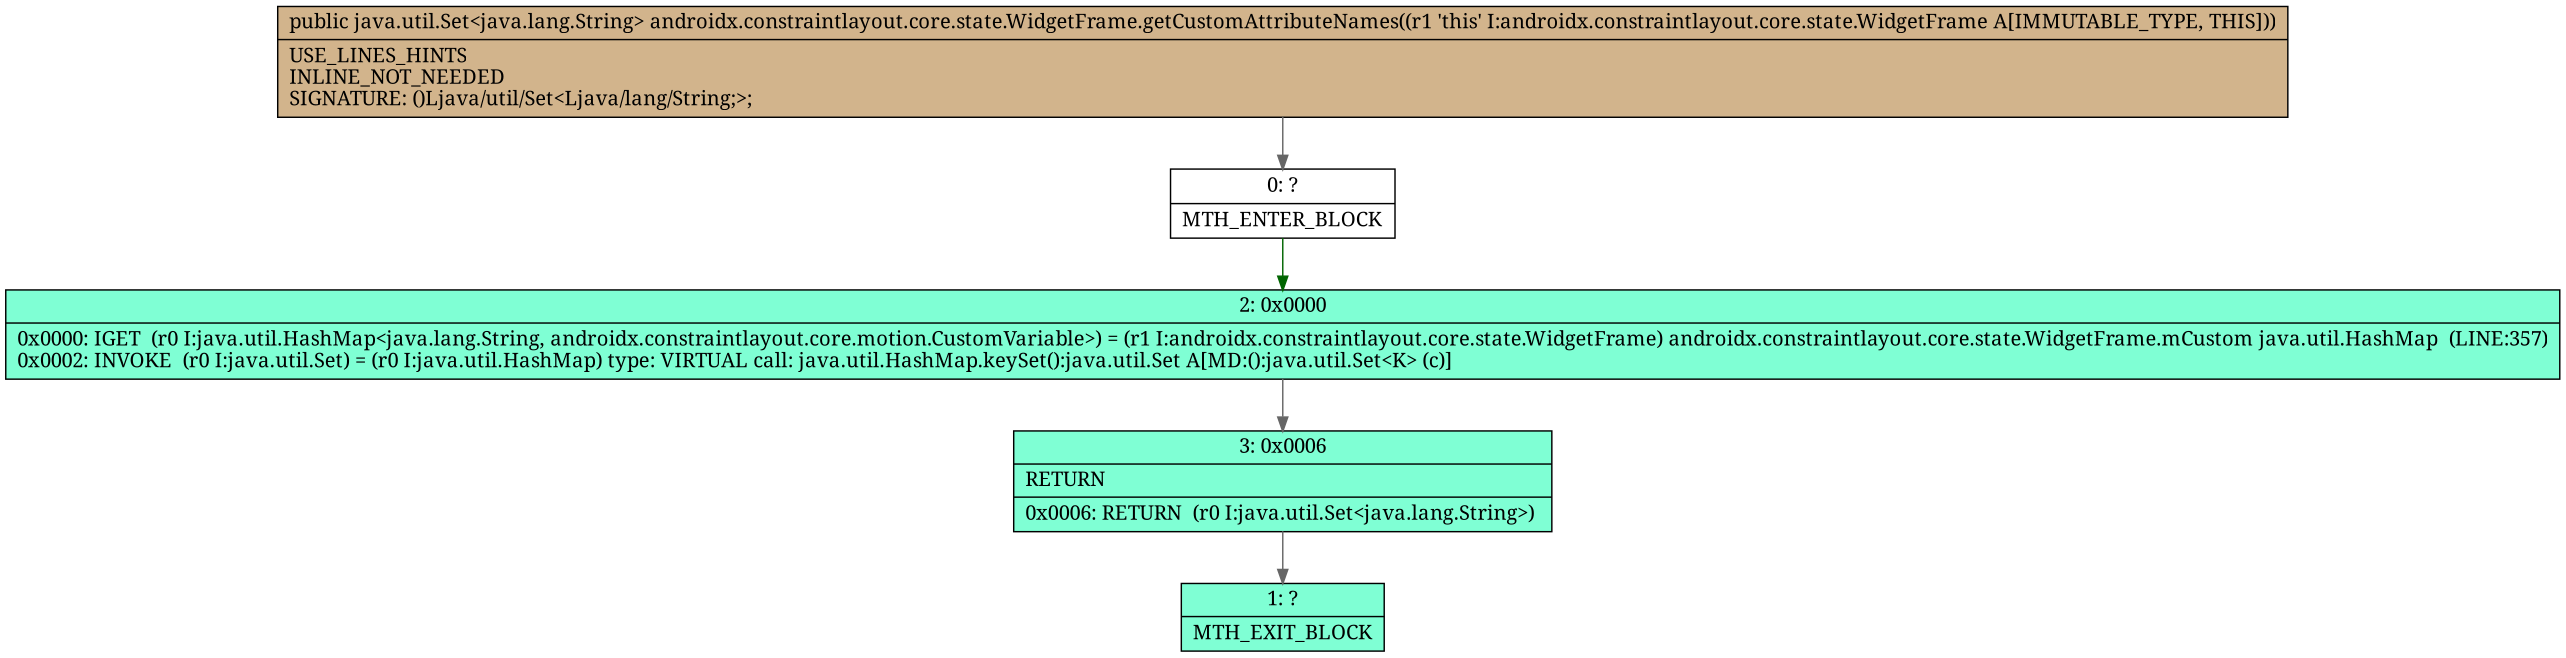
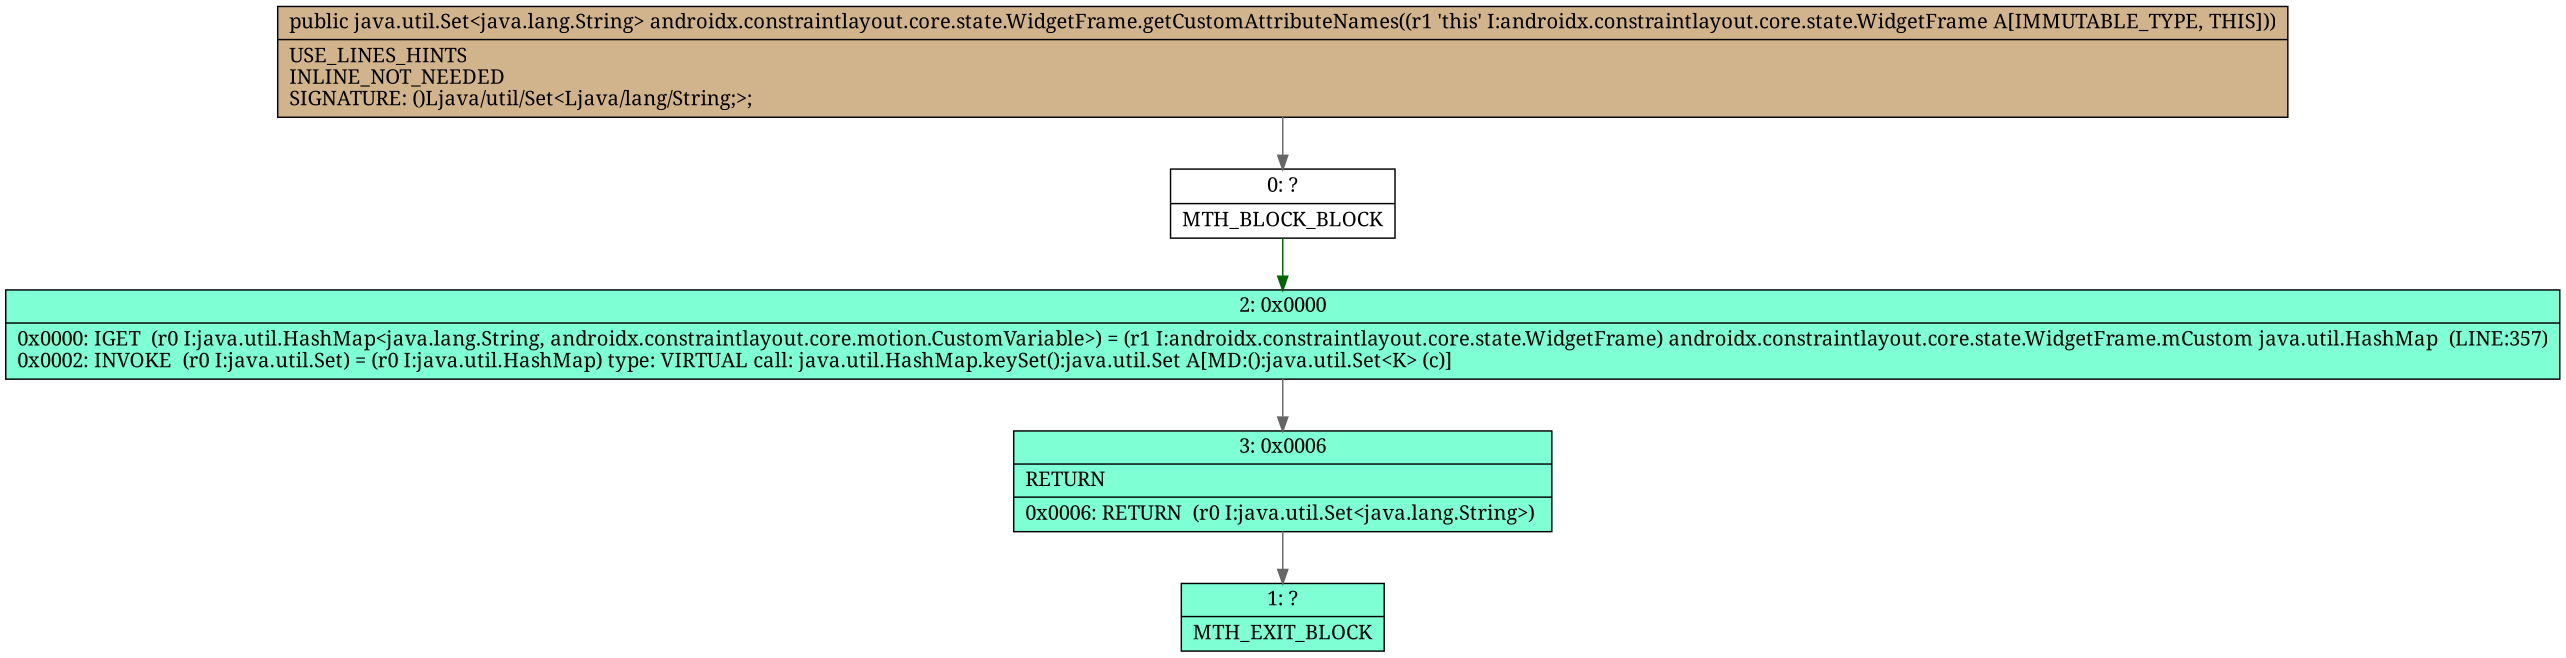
node "0: ?": text "MTH_ENTER_BLOCK" -> "MTH_BLOCK_BLOCK"
